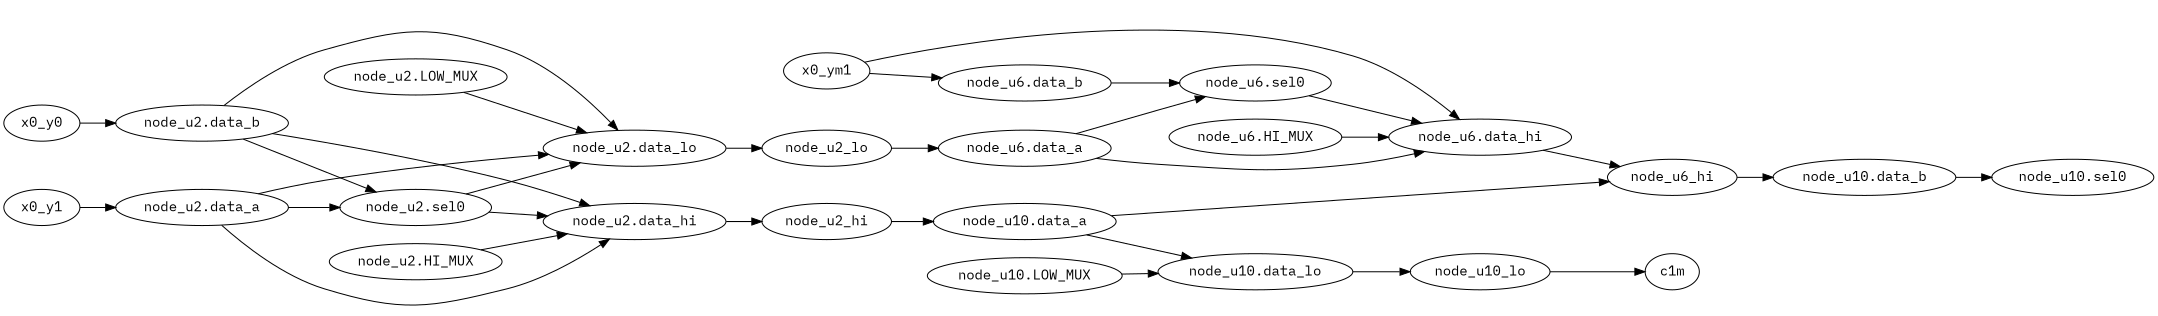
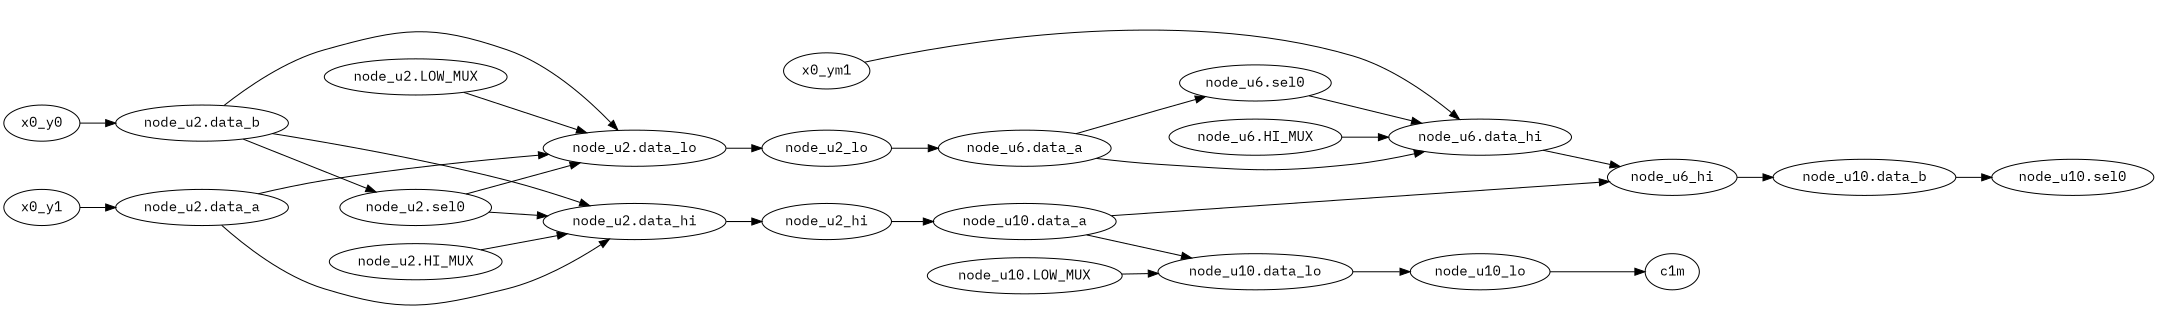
node "node_u6.data_b": removed
edge "node_u2.data_a" -> "node_u2.sel0": removed
